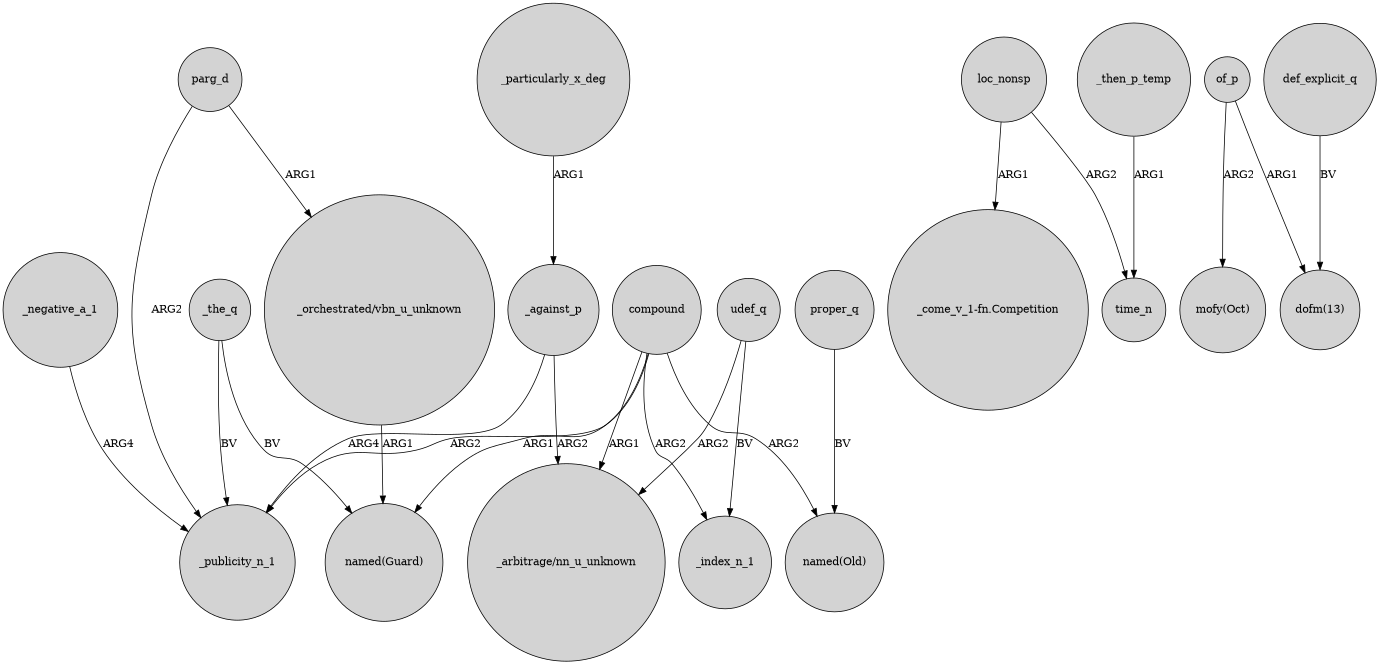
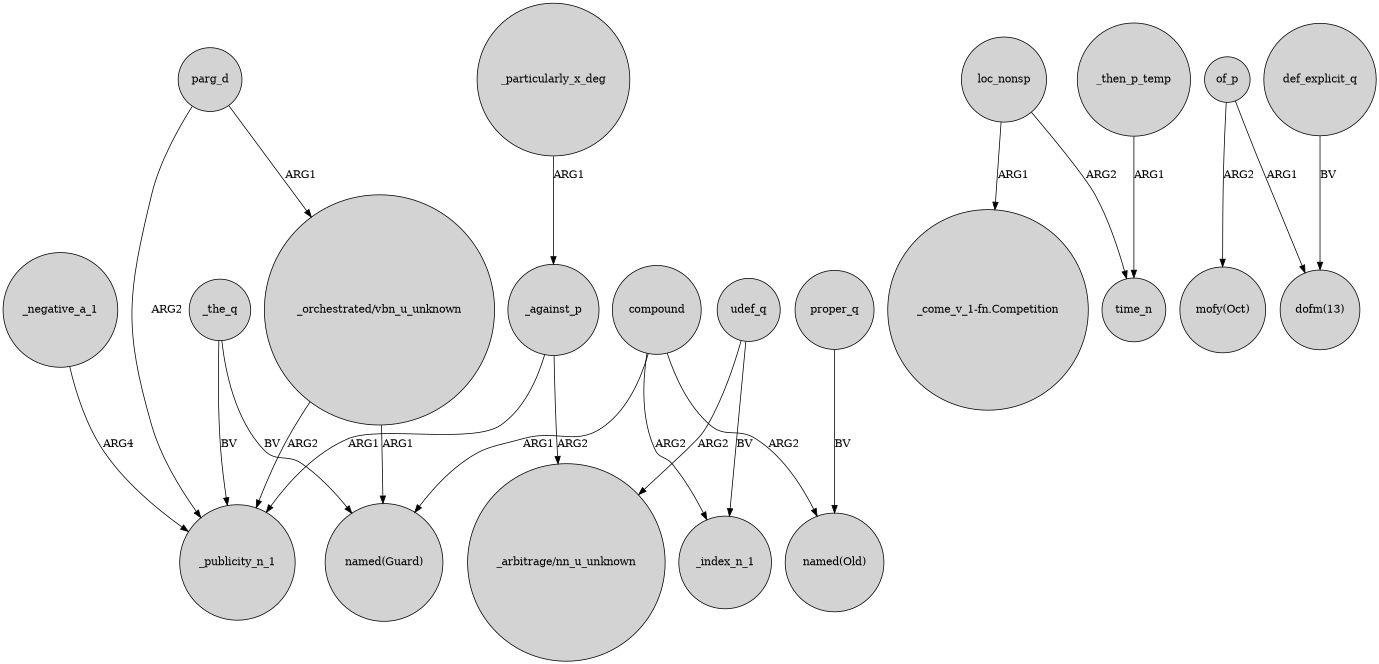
edge "compound" -> "_arbitrage/nn_u_unknown": removed, label "ARG1"
edge "compound" -> "_publicity_n_1": now "_orchestrated/vbn_u_unknown" -> "_publicity_n_1"
edge "_against_p" -> "_publicity_n_1": label "ARG4" -> "ARG1"
